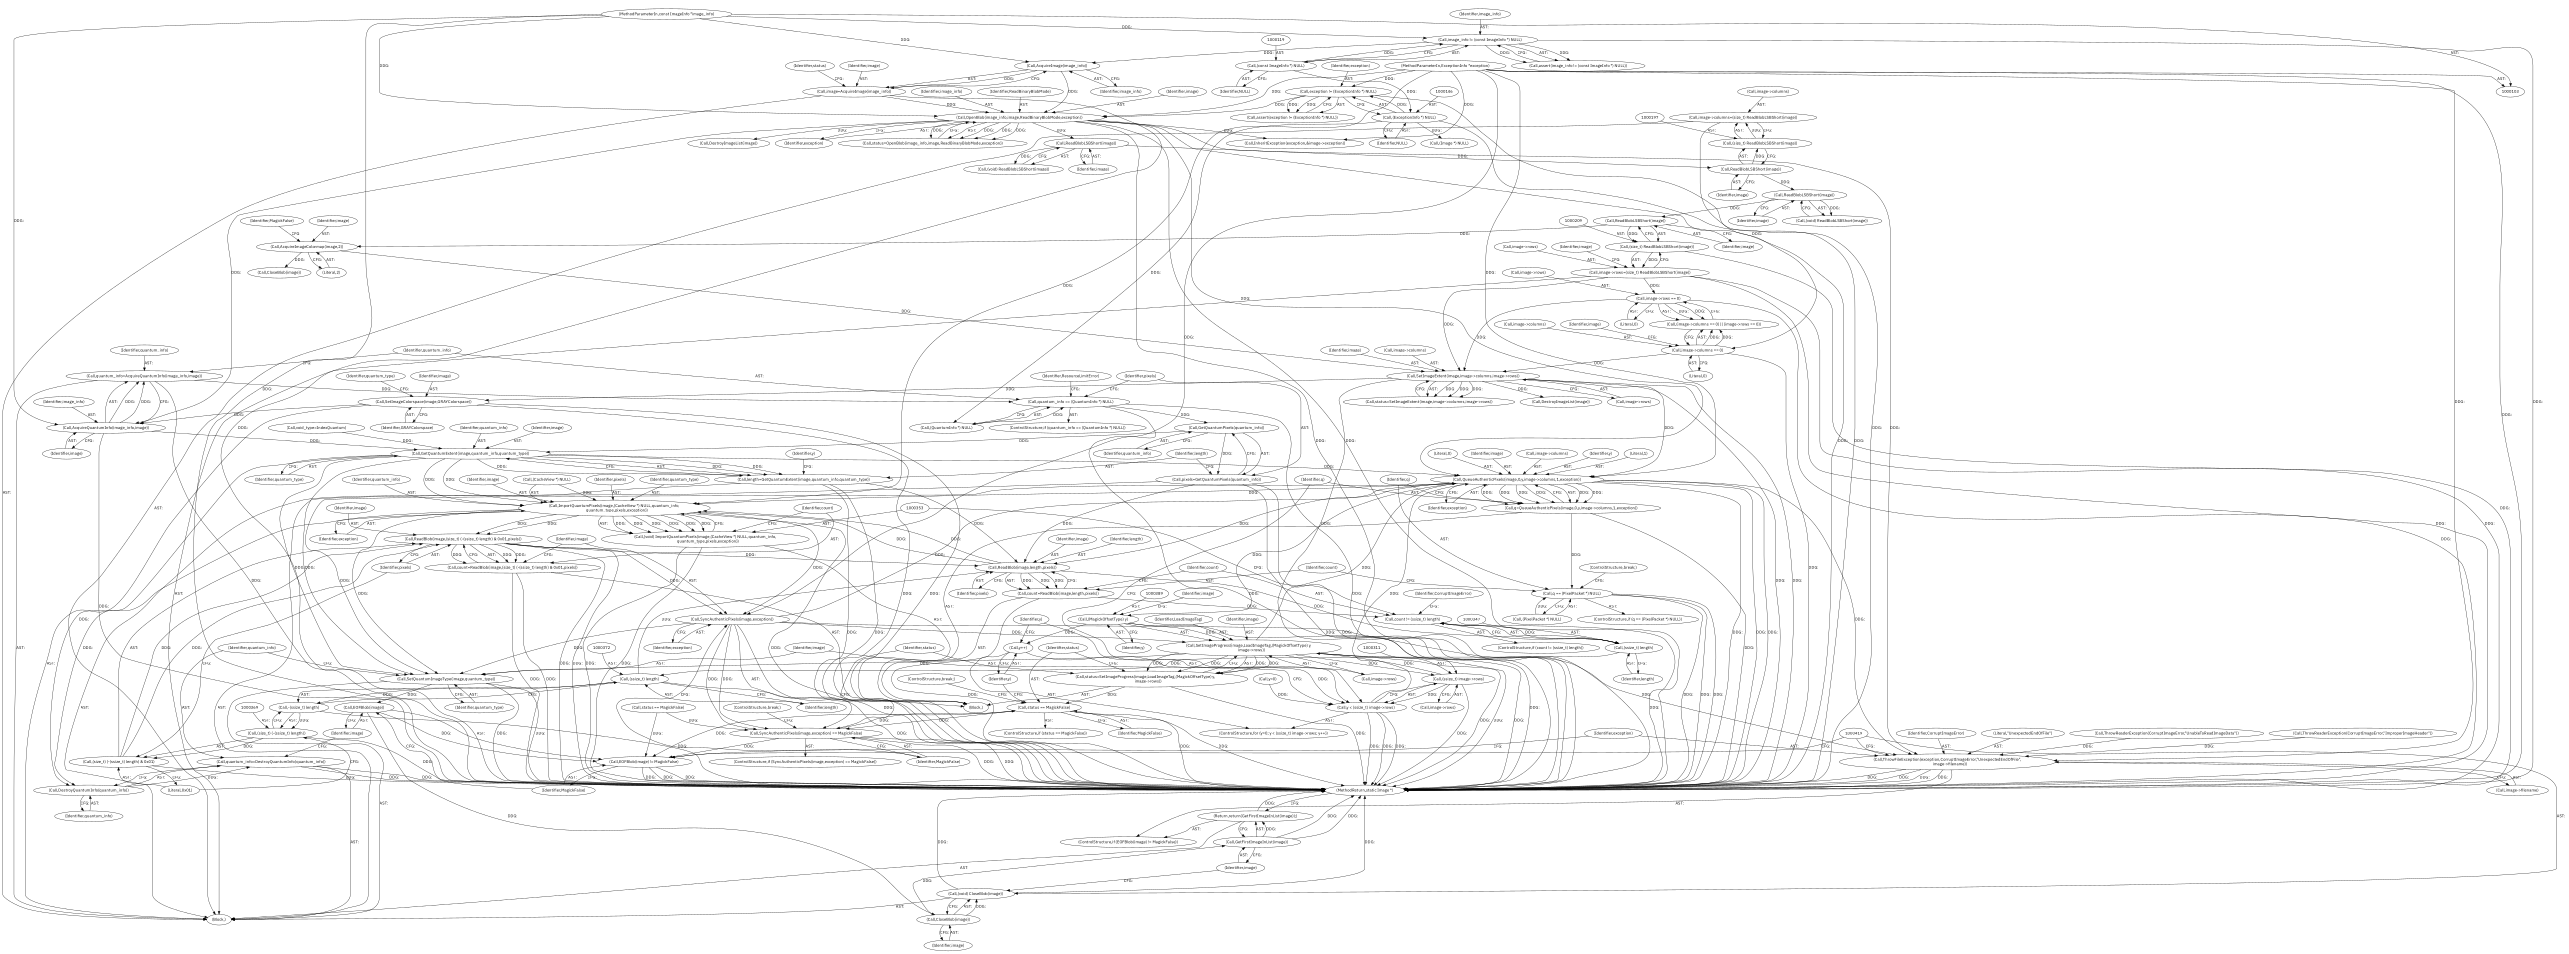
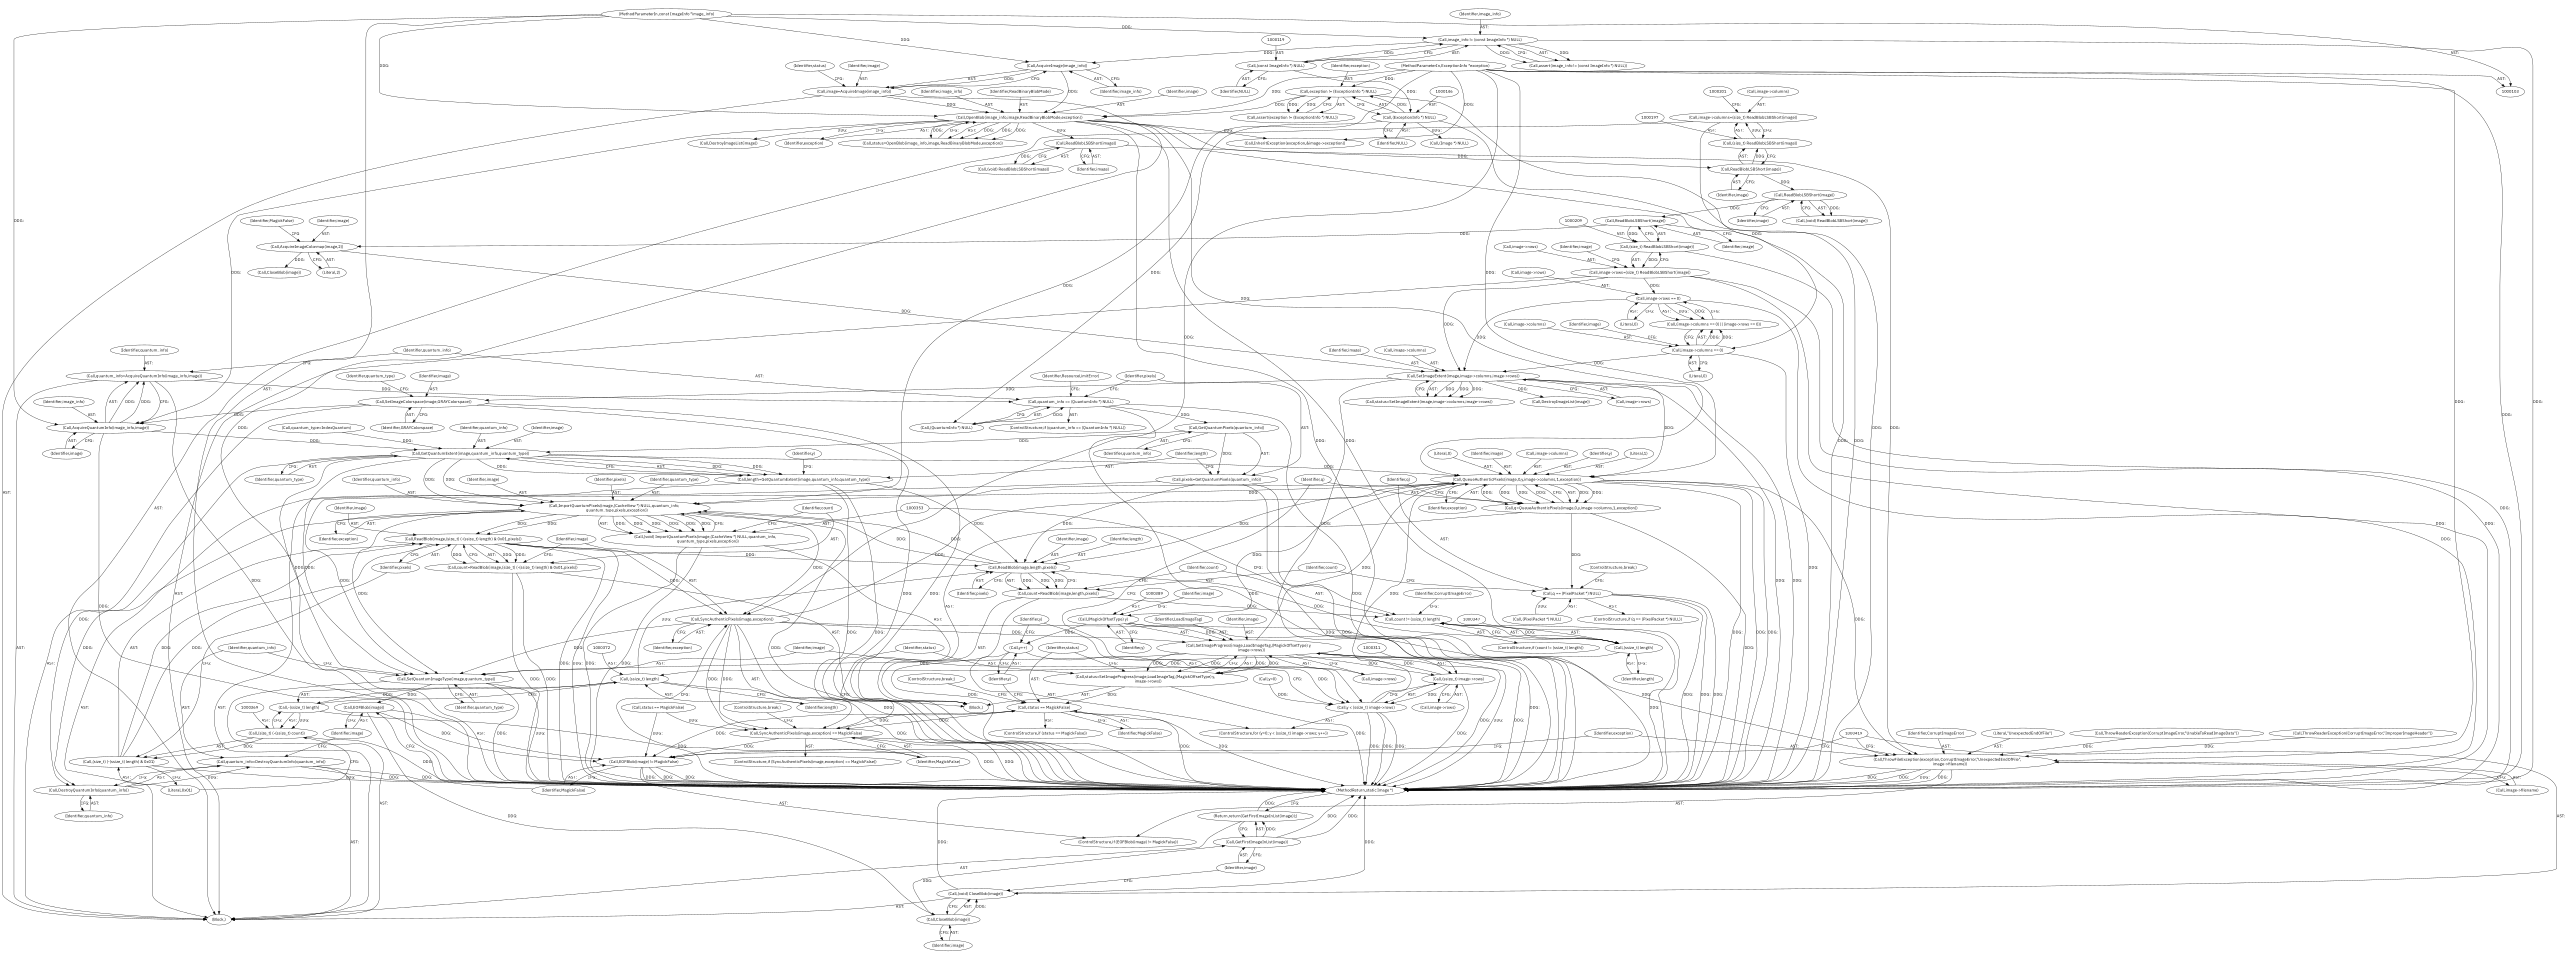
node "1000201": added
edge "(MethodParameterIn,const ImageInfo *image_info)" -> "(MethodReturn,static Image *)": label "DDG: " -> "AST: "
node "(Call,void_type=IndexQuantum)": label "(Call,void_type=IndexQuantum)" -> "(Call,quantum_type=IndexQuantum)"
edge "(Call,pixels=GetQuantumPixels(quantum_info))" -> "(Call,GetQuantumPixels(quantum_info))": removed, label "CFG:"
node "(Call,(CacheView *) NULL)": removed
edge "(Call,q == (PixelPacket *) NULL)" -> "(Call,(PixelPacket *) NULL)": removed, label "CFG:"
node "(Call,(size_t) (-(ssize_t) length))": label "(Call,(size_t) (-(ssize_t) length))" -> "(Call,(size_t) (-(ssize_t) count))"
edge "(Return,return(GetFirstImageInList(image));)" -> "(ControlStructure,if (EOFBlob(image) != MagickFalse))": now "(Call,EOFBlob(image) != MagickFalse)" -> "(ControlStructure,if (EOFBlob(image) != MagickFalse))"
